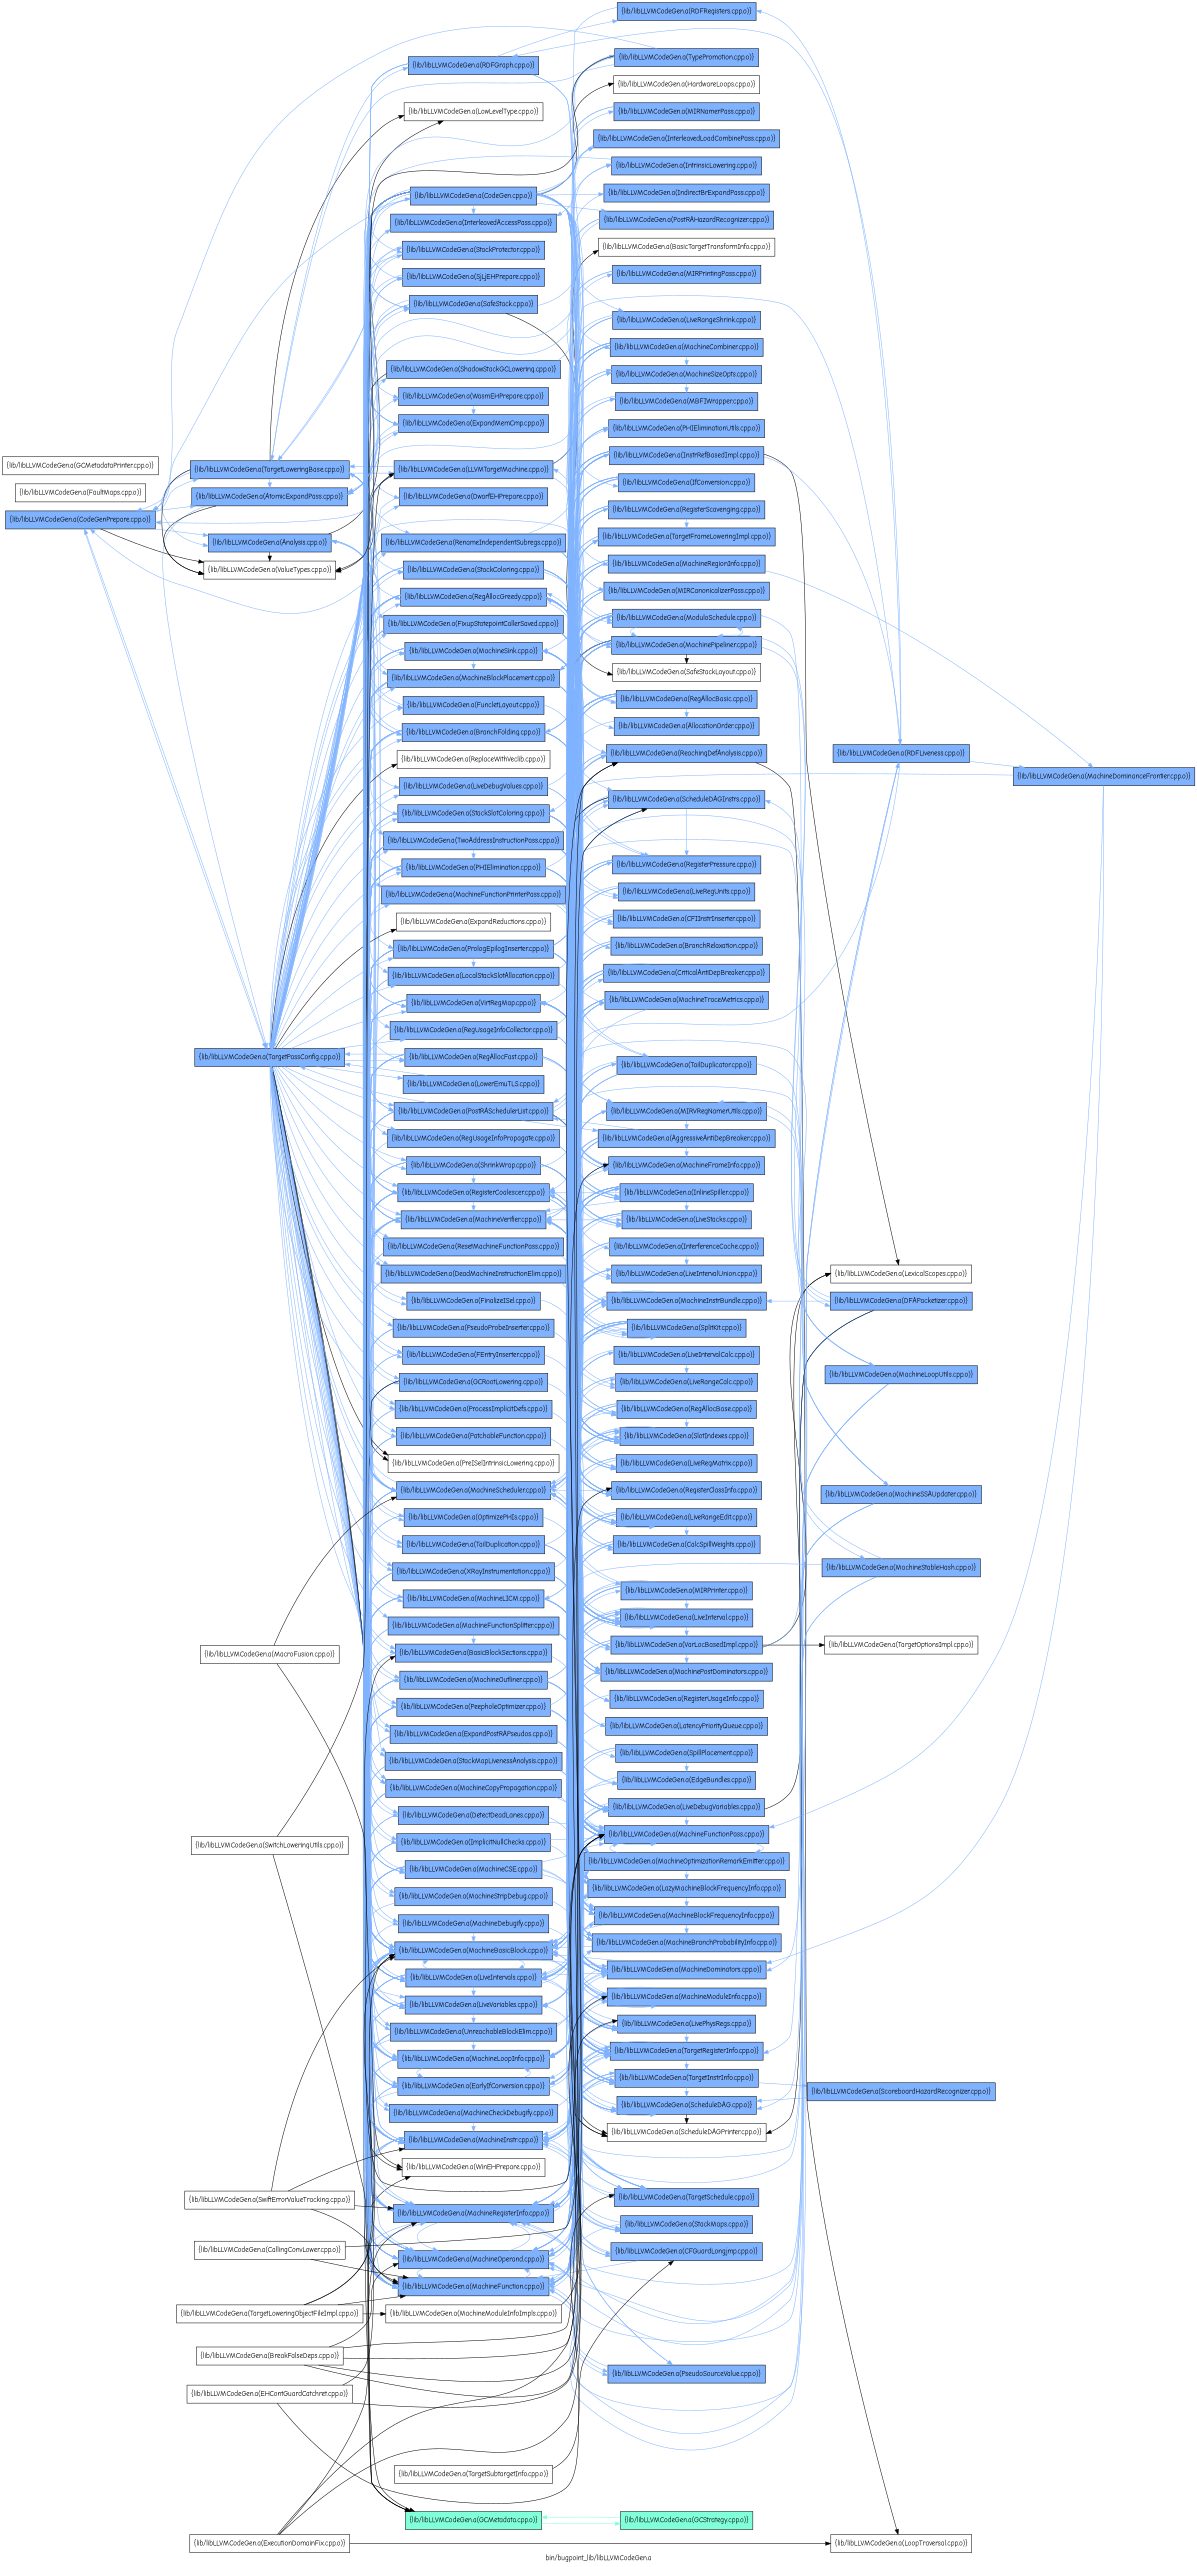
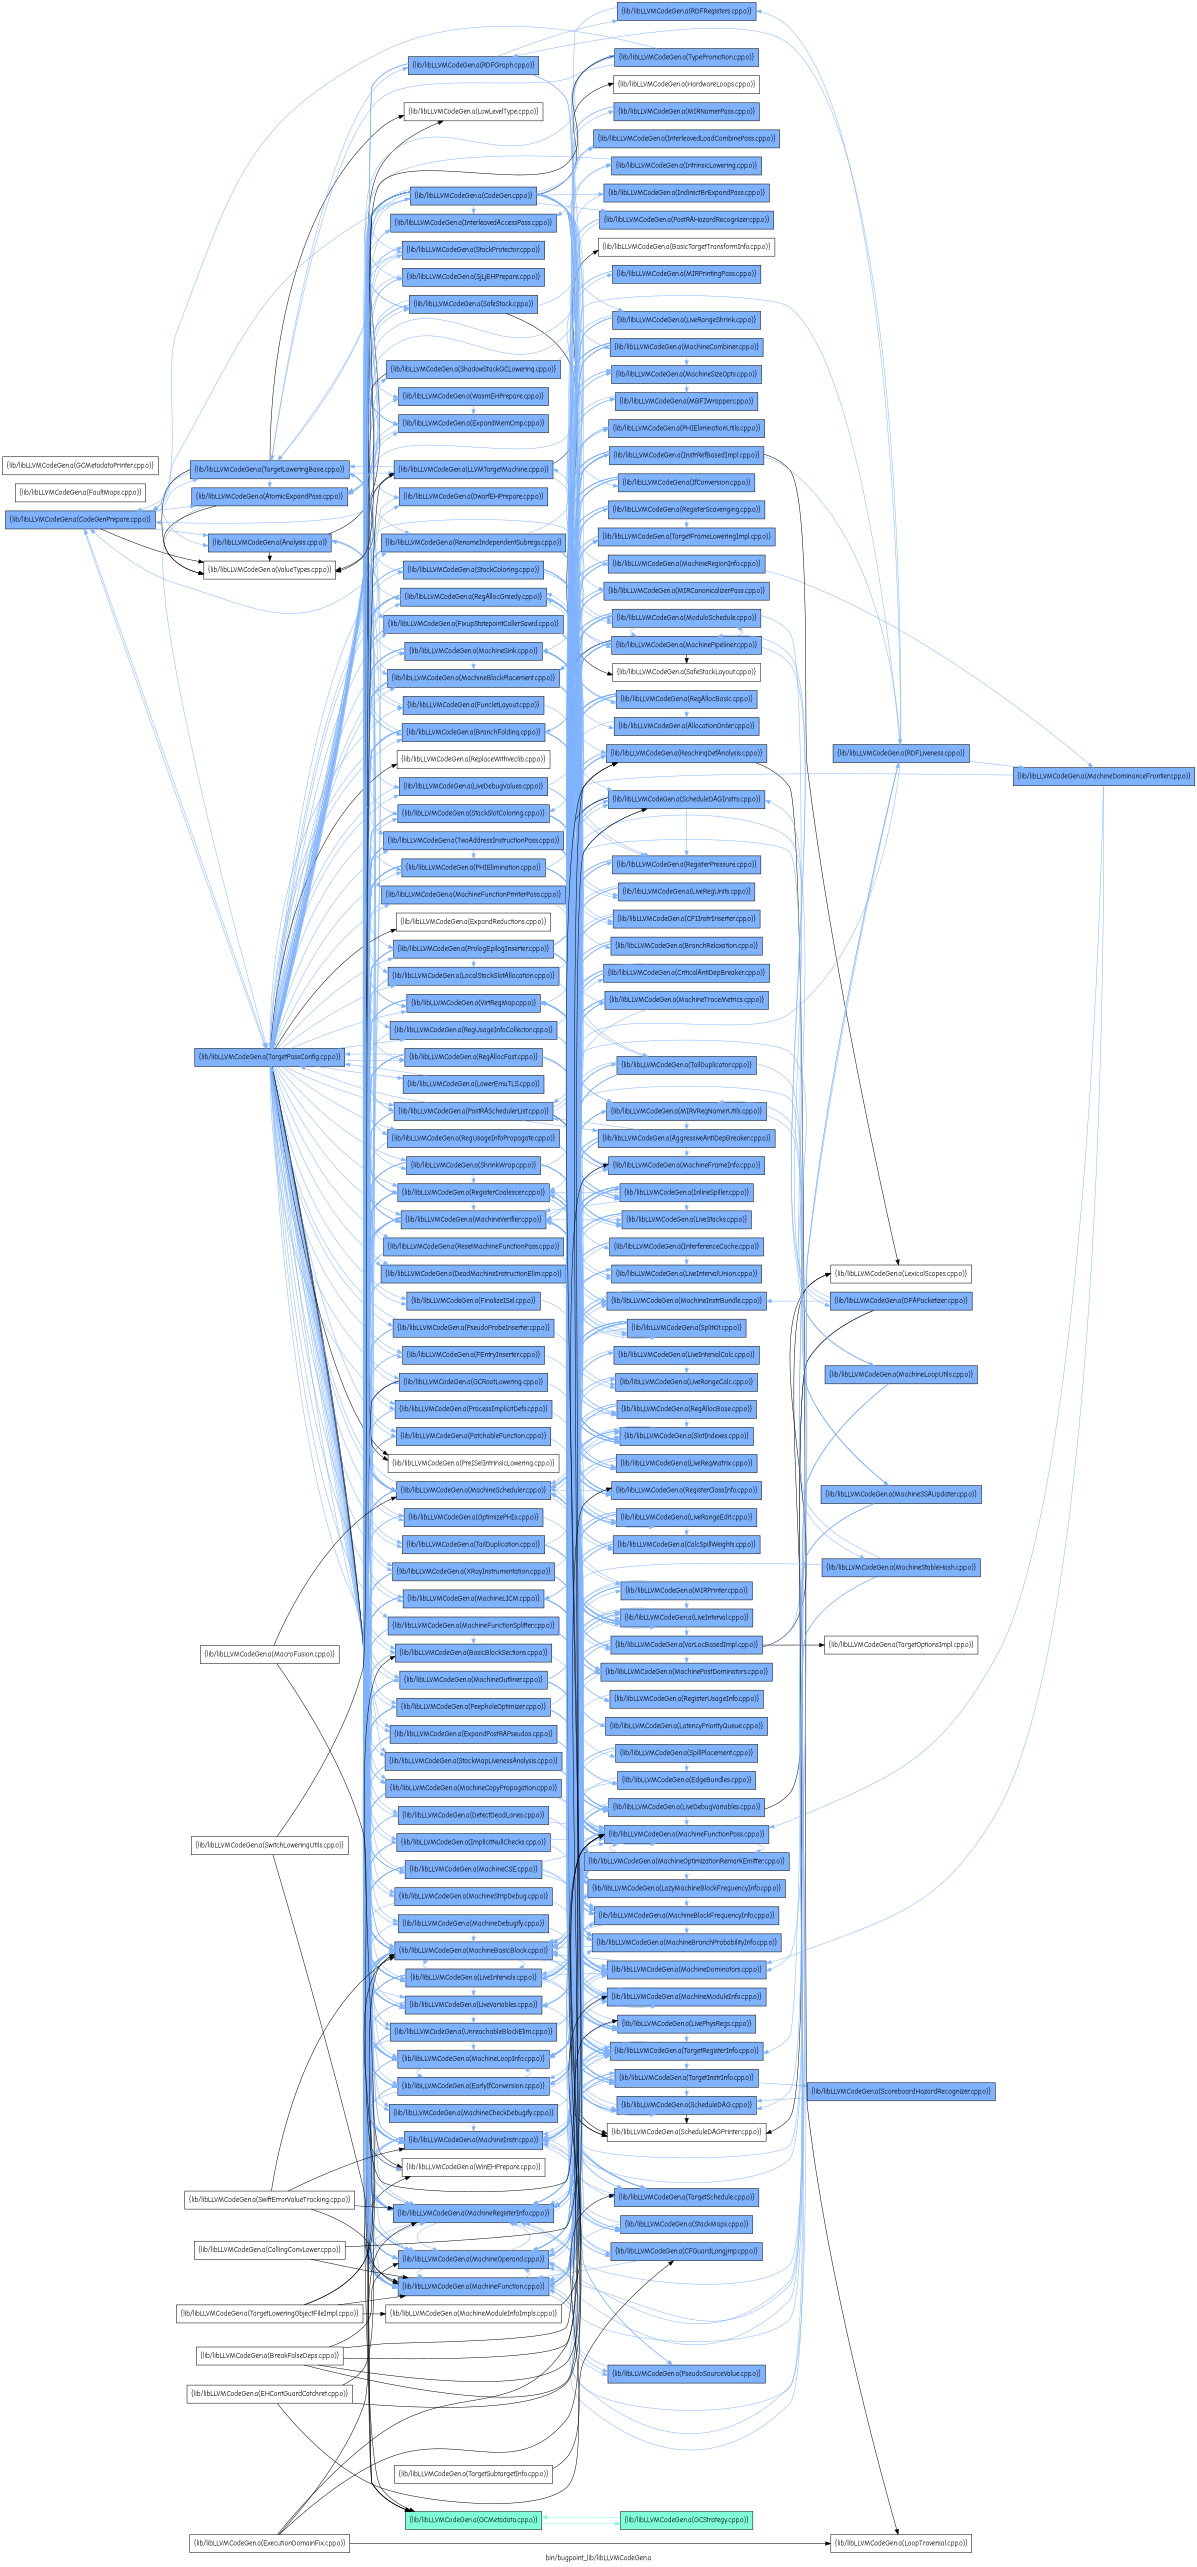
edge "{lib/libLLVMCodeGen.a(FixupStatepointCallerSaved.cpp.o)}" -> "{lib/libLLVMCodeGen.a(MachineFunction.cpp.o)}": now "{lib/libLLVMCodeGen.a(FixupStatepointCallerSaved.cpp.o)}" -> "{lib/libLLVMCodeGen.a(WinEHPrepare.cpp.o)}"
